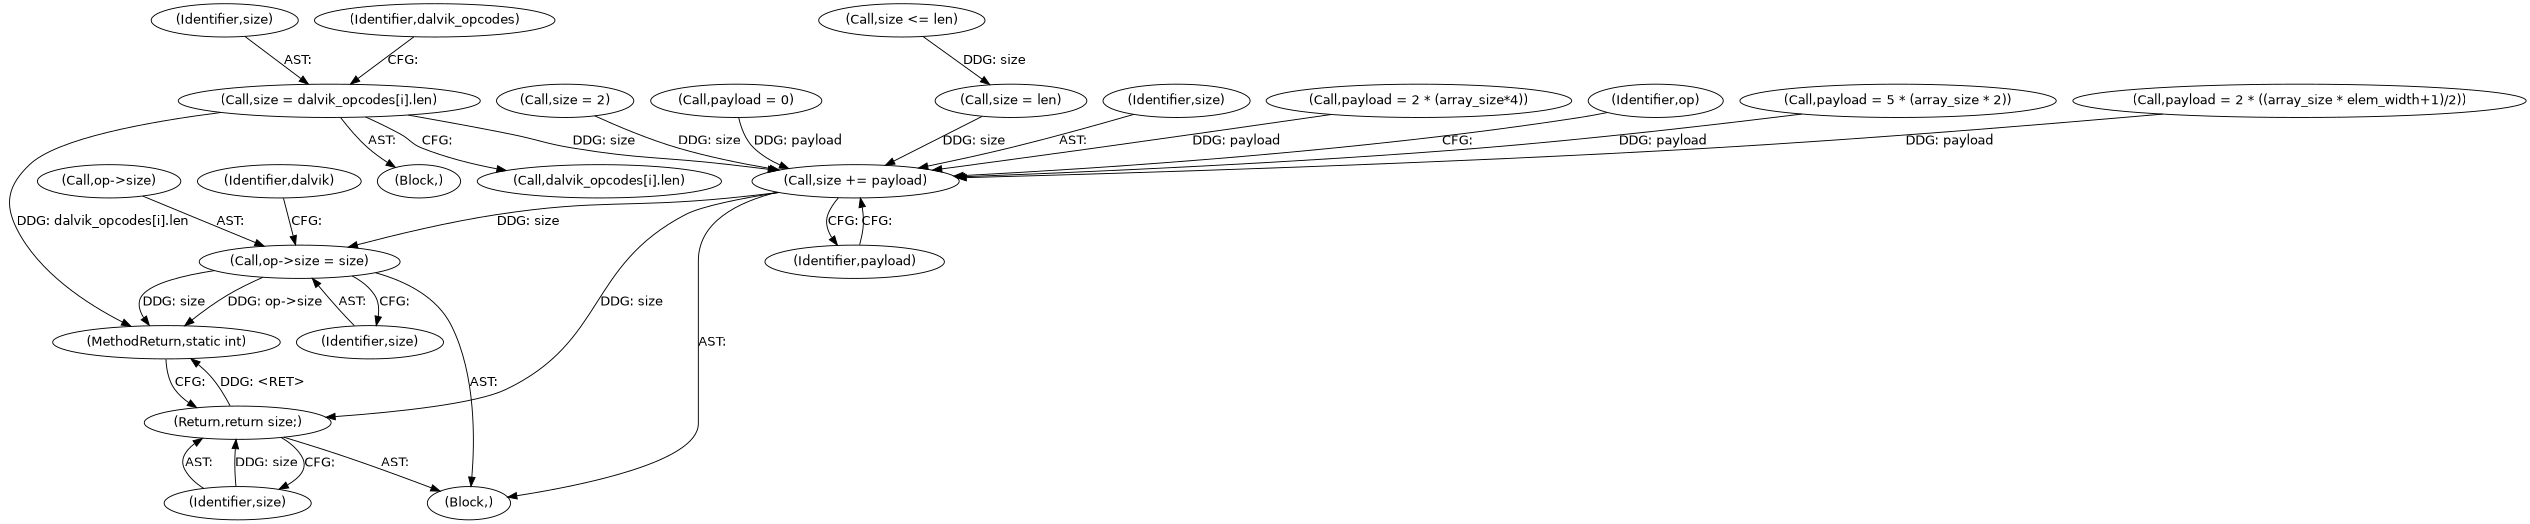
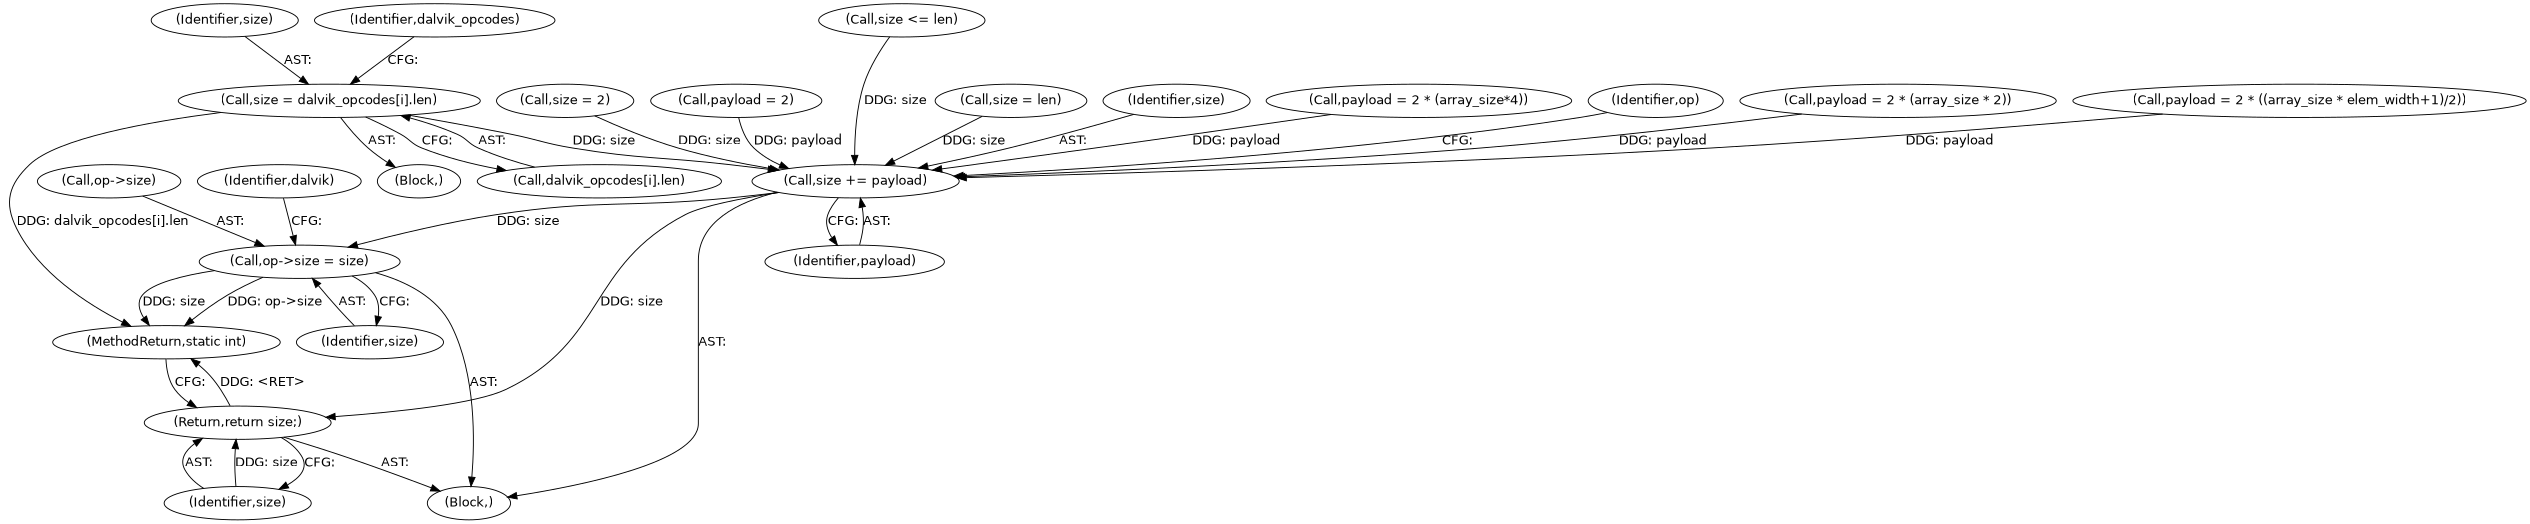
edge "(Call,size <= len)" -> "(Call,size = len)": now "(Call,size <= len)" -> "(Call,size += payload)"
node "(Call,payload = 0)": label "(Call,payload = 0)" -> "(Call,payload = 2)"
node "(Call,payload = 5 * (array_size * 2))": label "(Call,payload = 5 * (array_size * 2))" -> "(Call,payload = 2 * (array_size * 2))"
edge "(Call,dalvik_opcodes[i].len)" -> "(Call,size = dalvik_opcodes[i].len)": added, label "AST:"
edge "(Identifier,payload)" -> "(Call,size += payload)": label "CFG: " -> "AST: "
